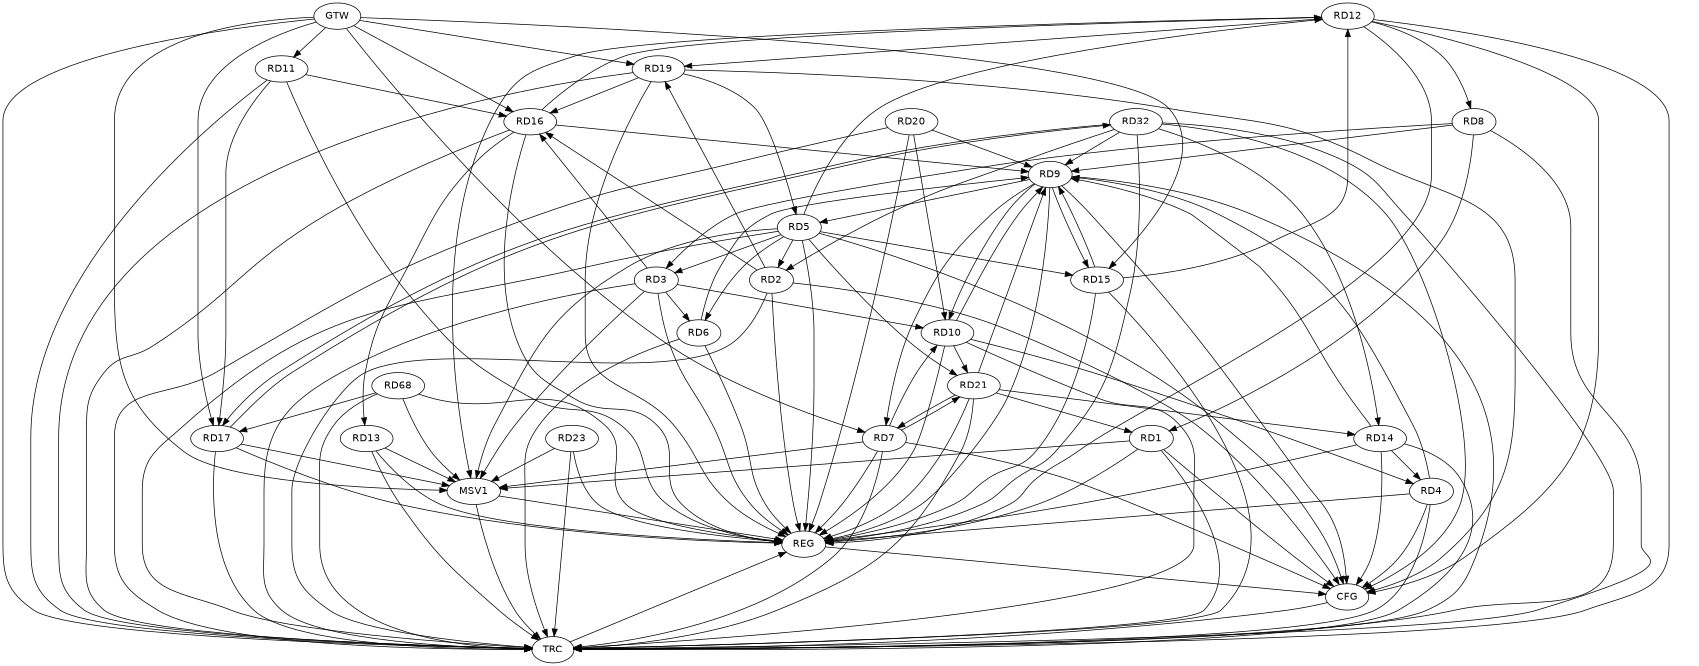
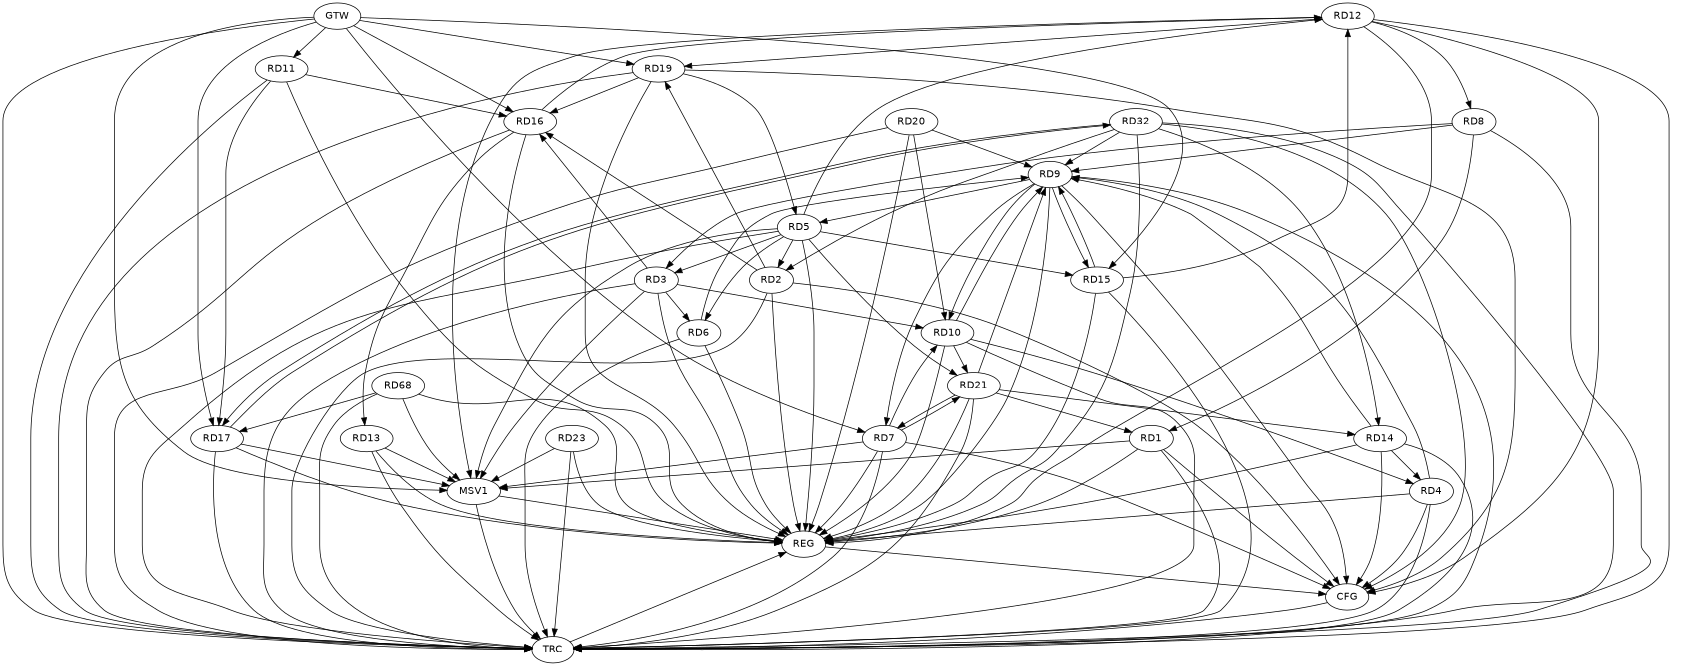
edge "RD16" -> "RD9": removed
edge "RD5" -> "CFG": removed
